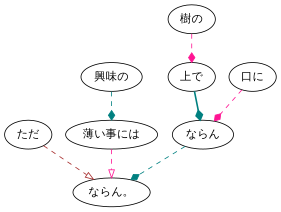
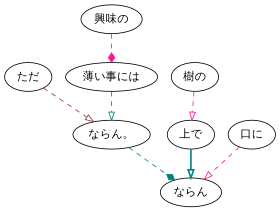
edge "樹の" -> "上で": arrowhead diamond -> onormal
edge "興味の" -> "薄い事には": color teal -> deeppink
edge "上で" -> "ならん": arrowhead diamond -> onormal
edge "口に" -> "ならん": arrowhead diamond -> onormal
edge "薄い事には" -> "ならん。": color deeppink -> teal
edge "ならん" -> "ならん。": reversed
